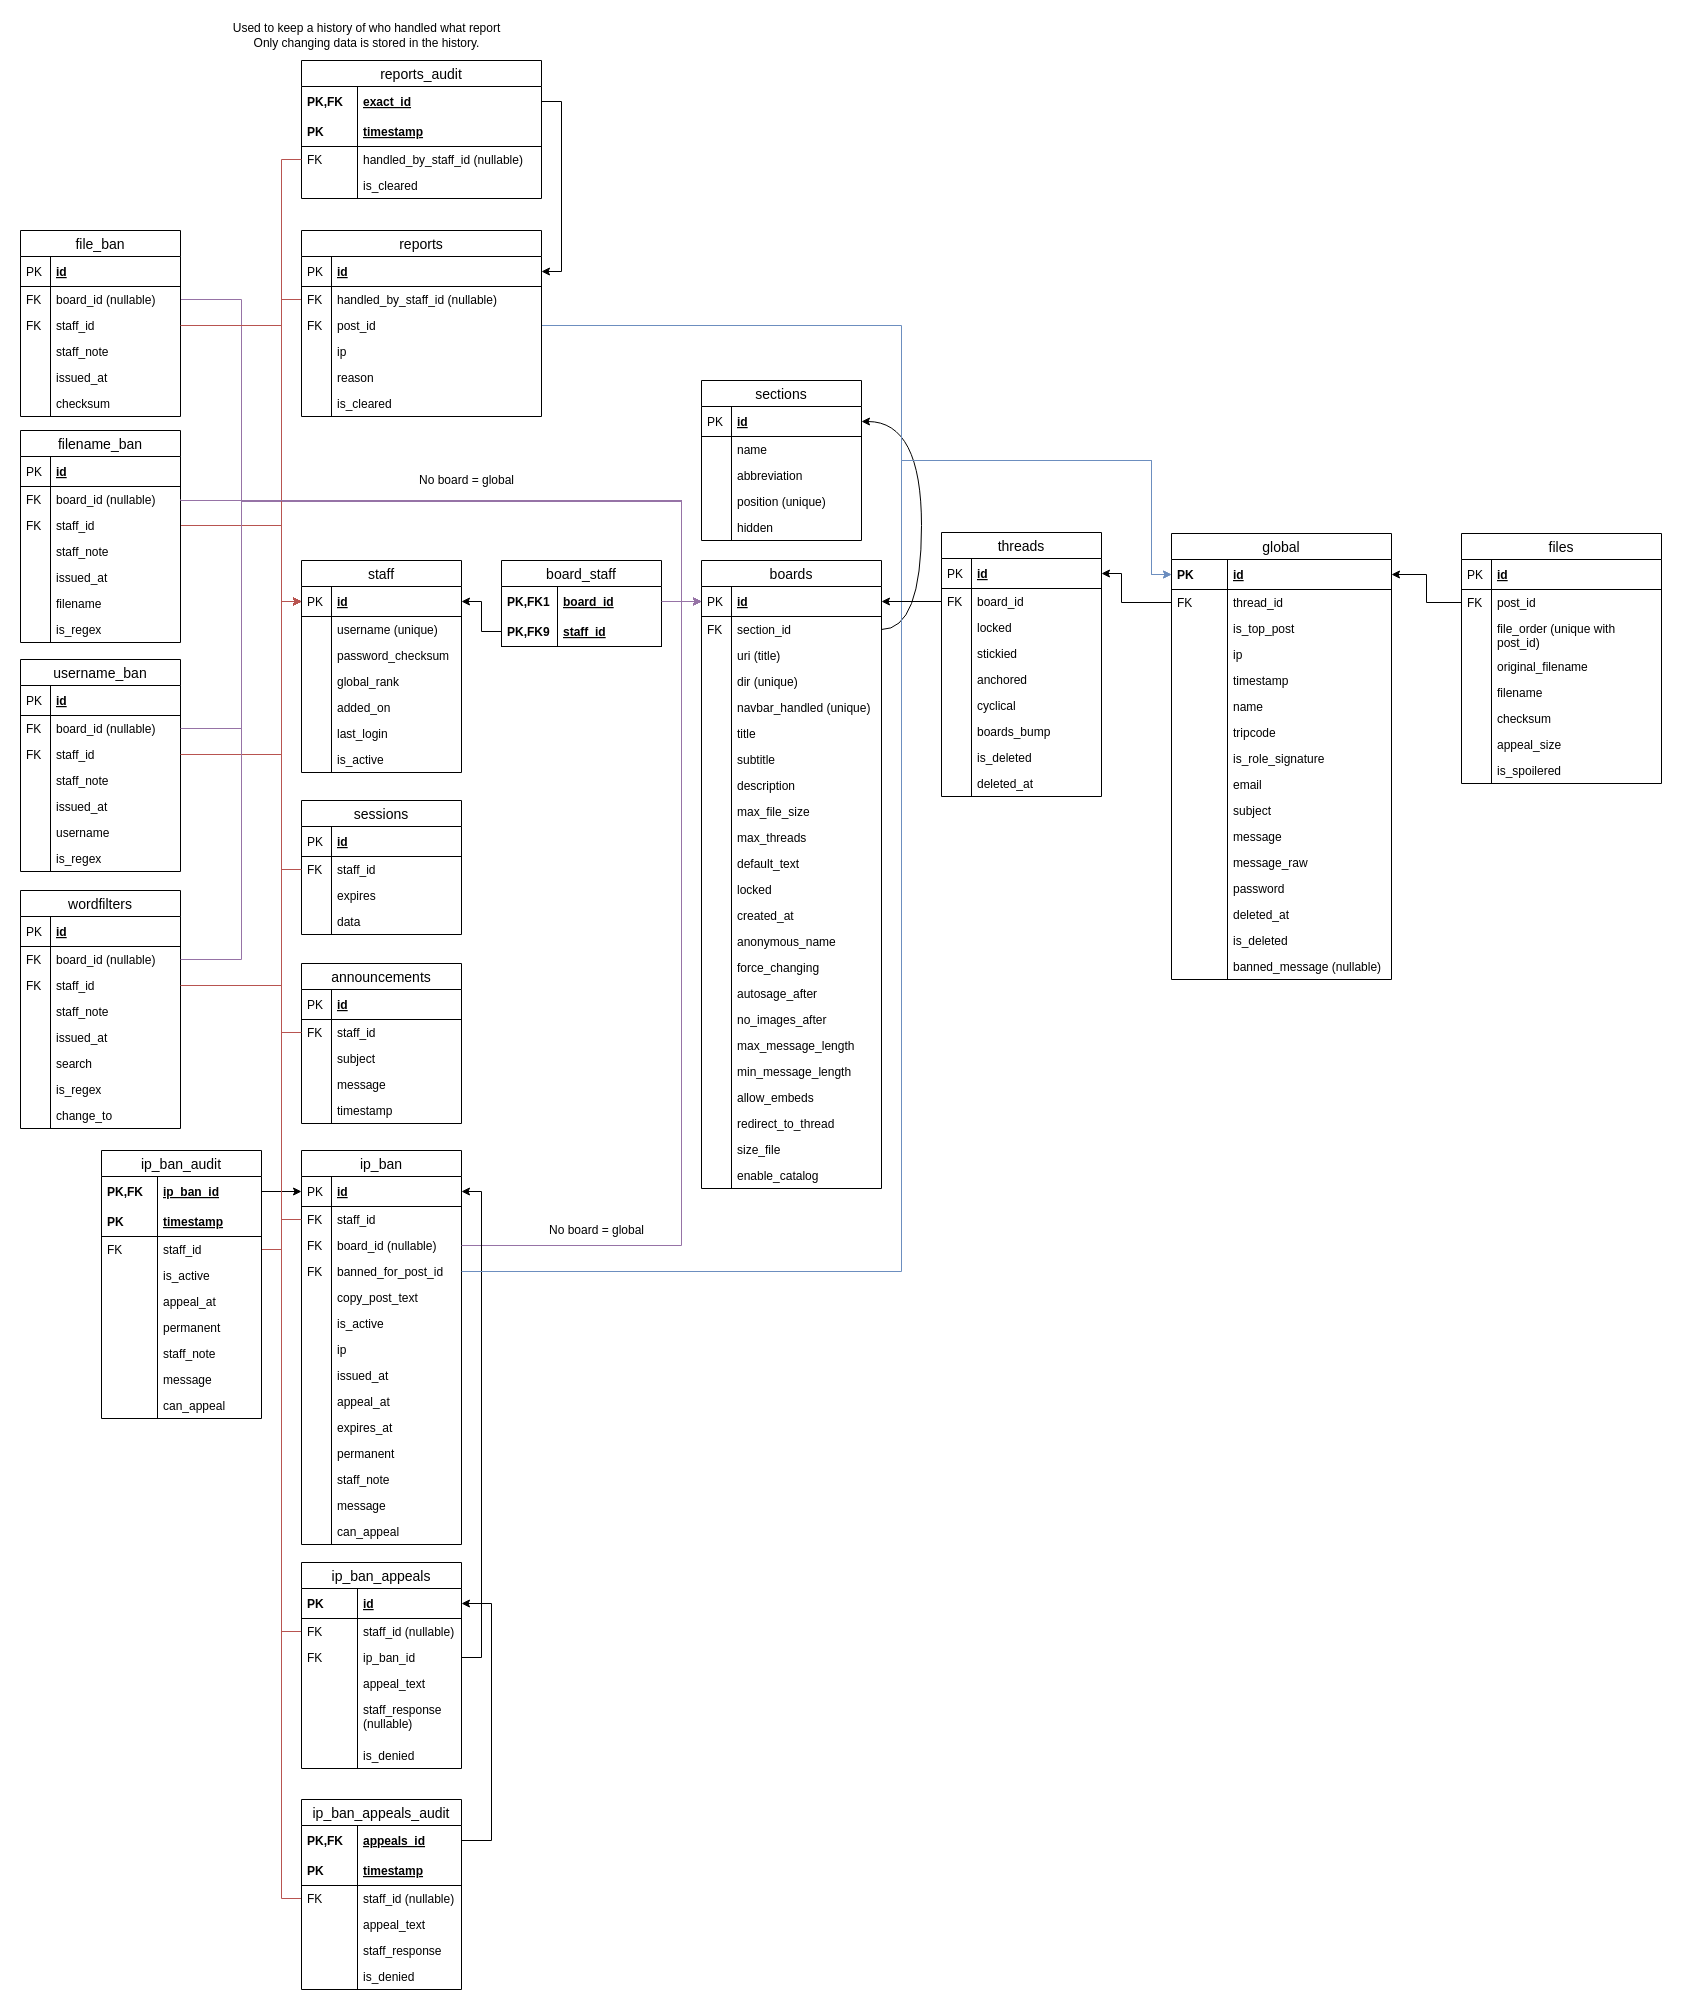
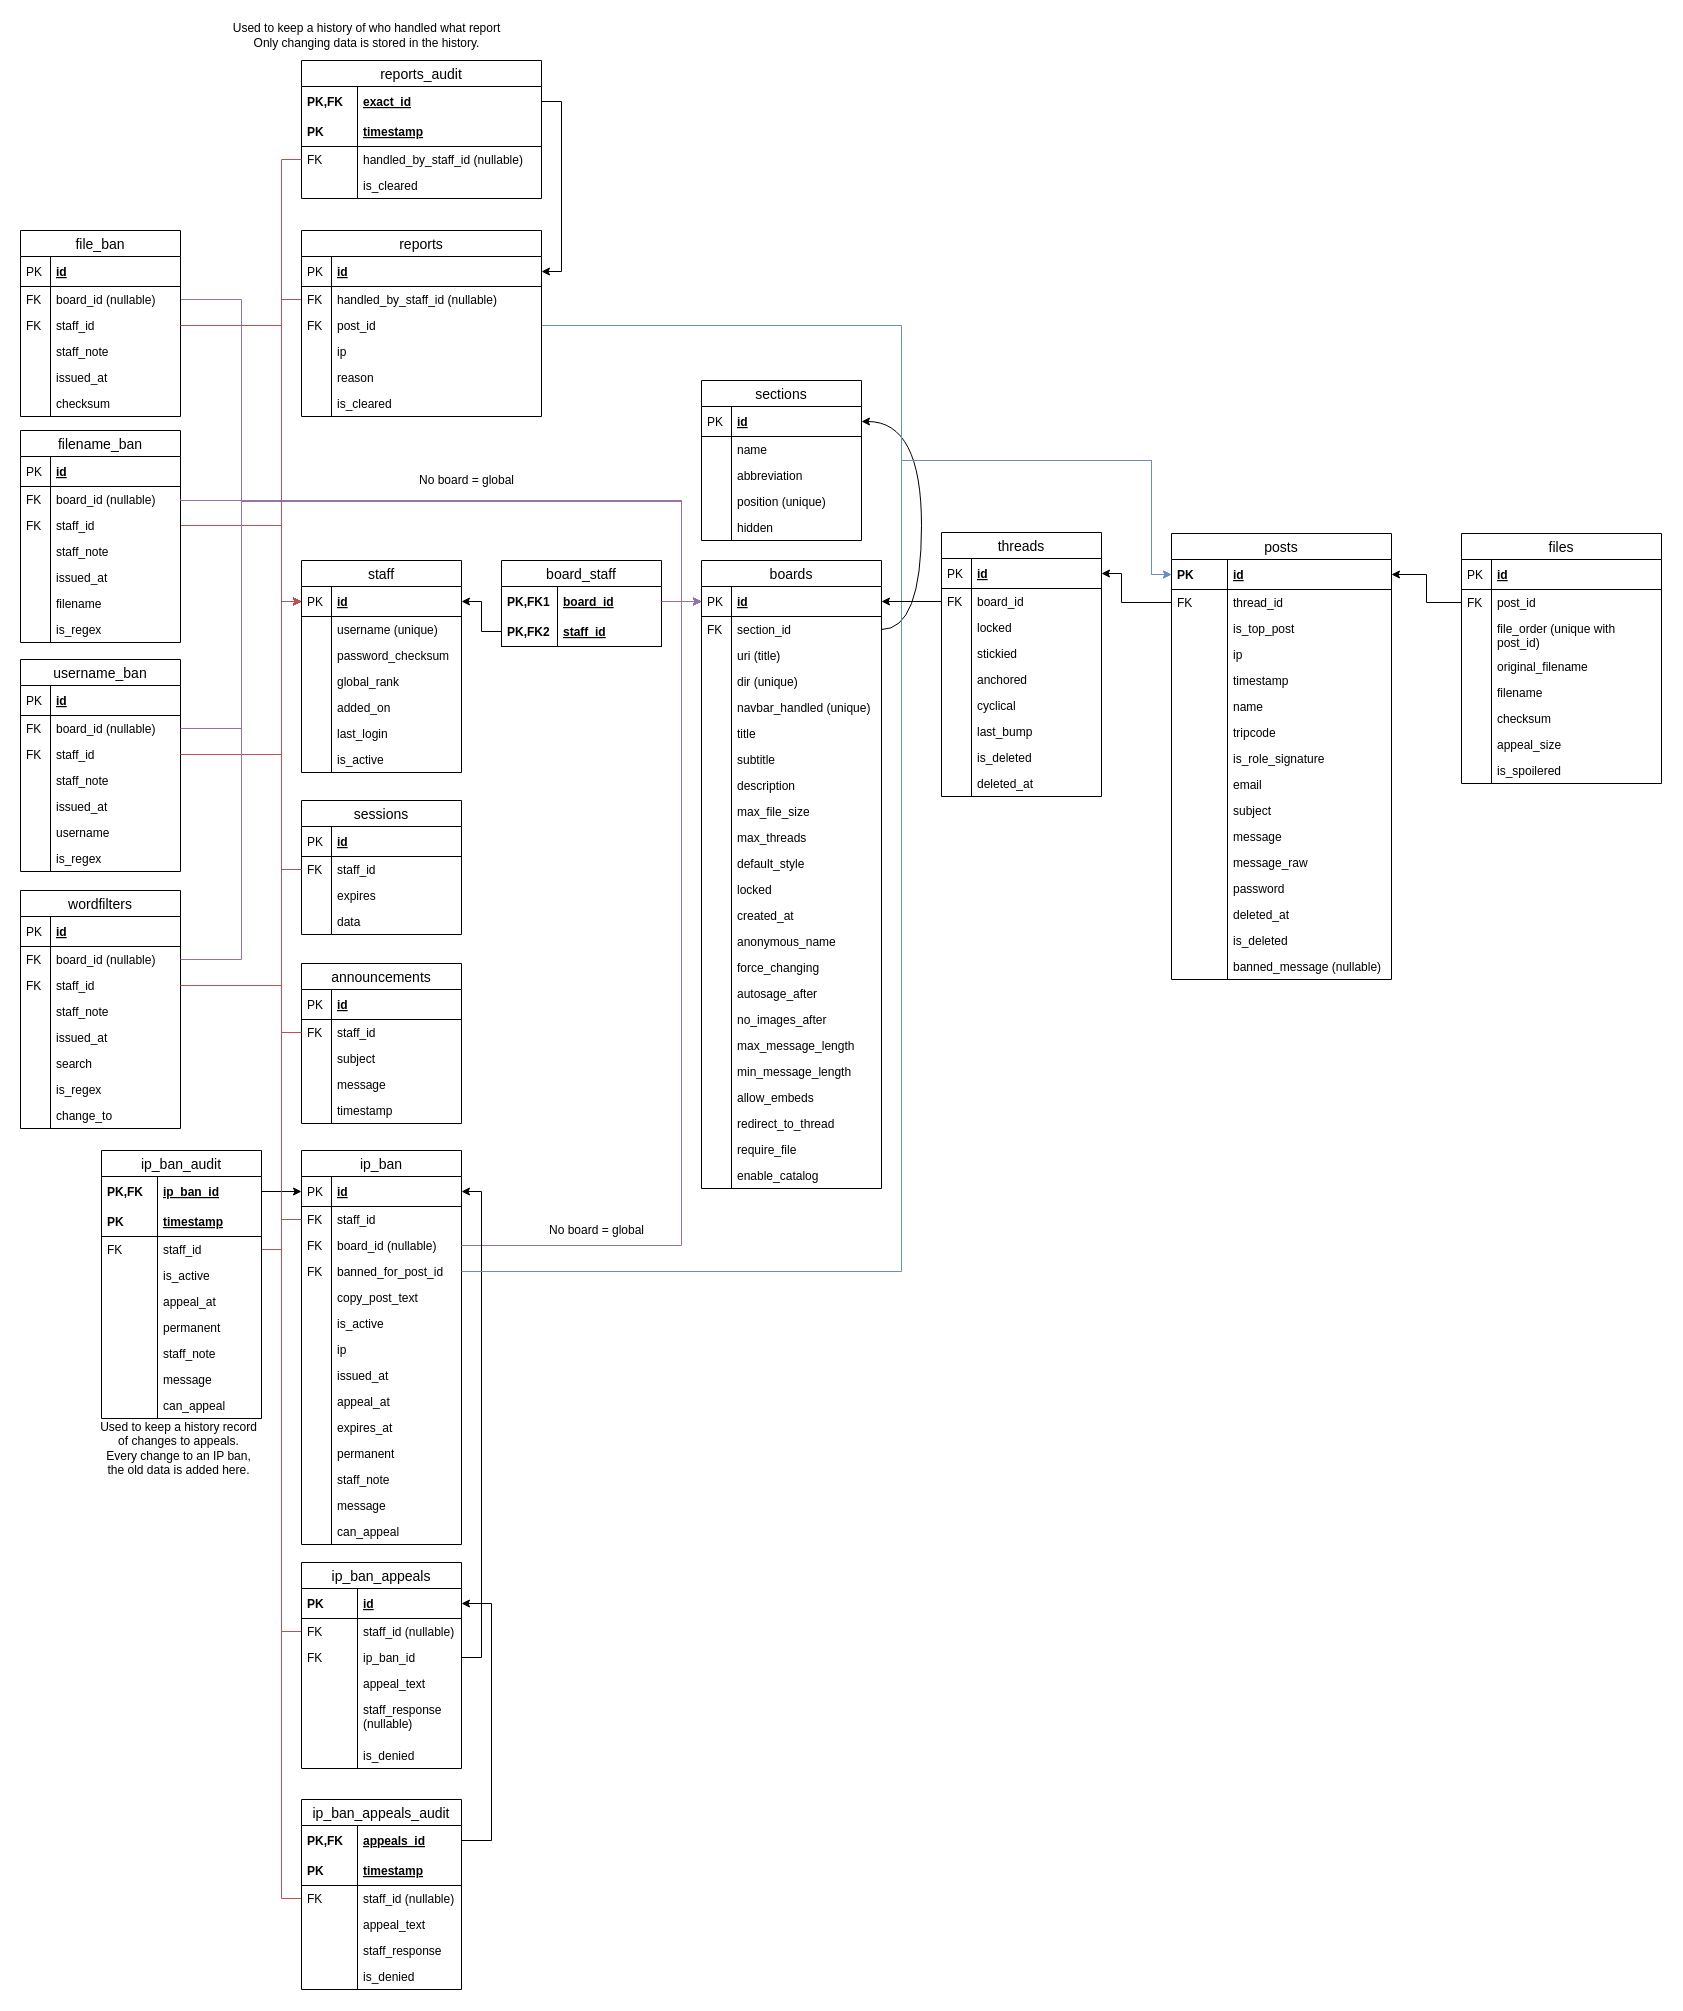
node "global": label "global" -> "posts"
node "PK,FK9": label "PK,FK9" -> "PK,FK2"
node "boards_bump": label "boards_bump" -> "last_bump"
node "default_text": label "default_text" -> "default_style"
node "size_file": label "size_file" -> "require_file"
node "Used to keep a history record of changes to appeals. Every change to an IP ban, the old data is added here.": added
